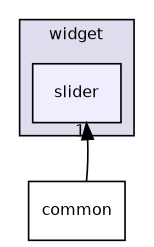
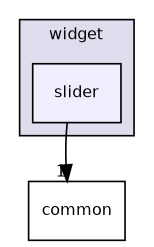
edge "common" -> "slider": reversed
